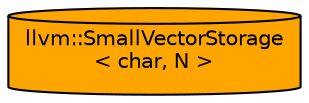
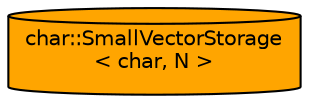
node "llvm::SmallVectorStorage < char, N >": label "llvm::SmallVectorStorage < char, N >" -> "char::SmallVectorStorage < char, N >"
